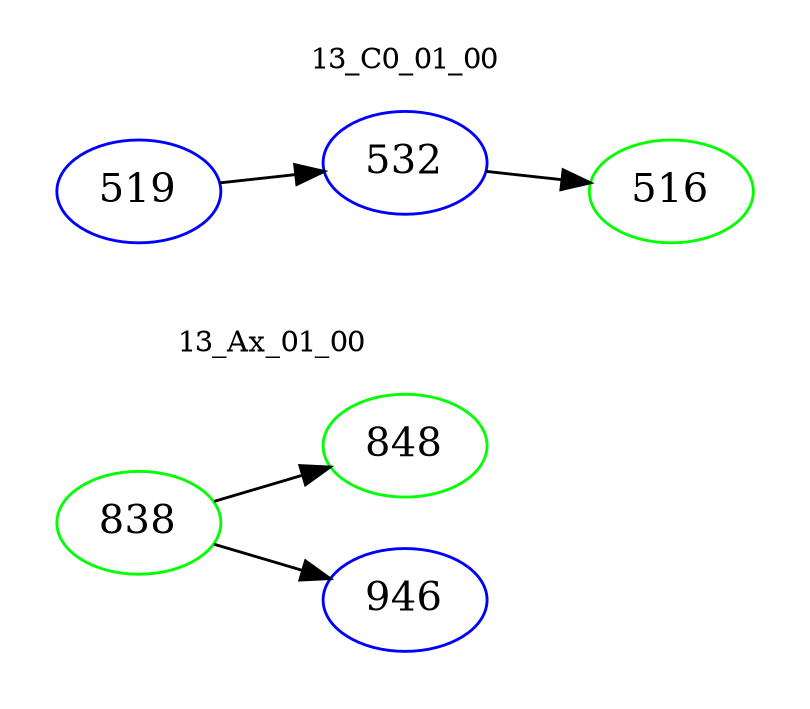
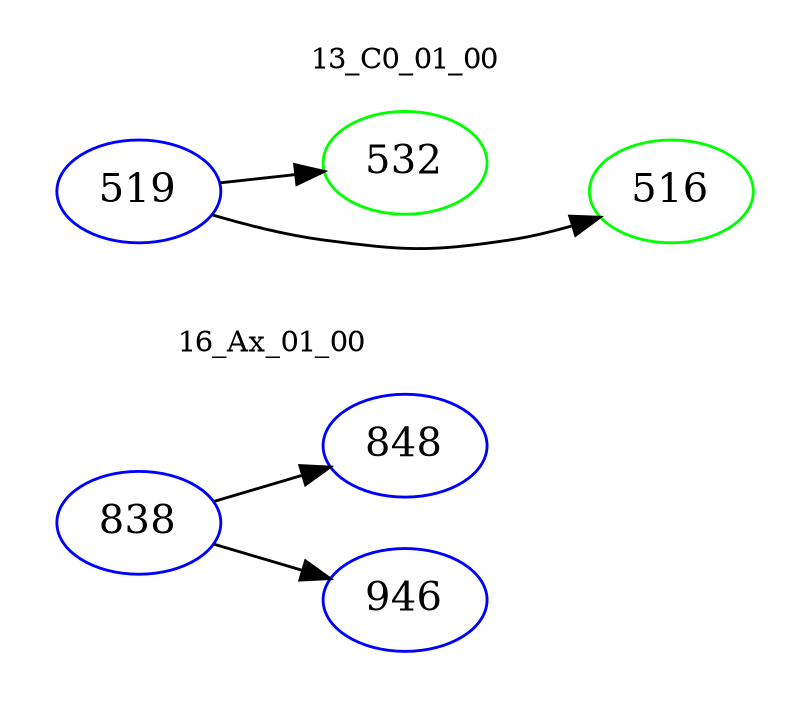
node "532": color blue -> green
edge "532" -> "516": now "519" -> "516"
cluster "13_Ax_01_00": label "13_Ax_01_00" -> "16_Ax_01_00"
node "848": color green -> blue
node "838": color green -> blue
